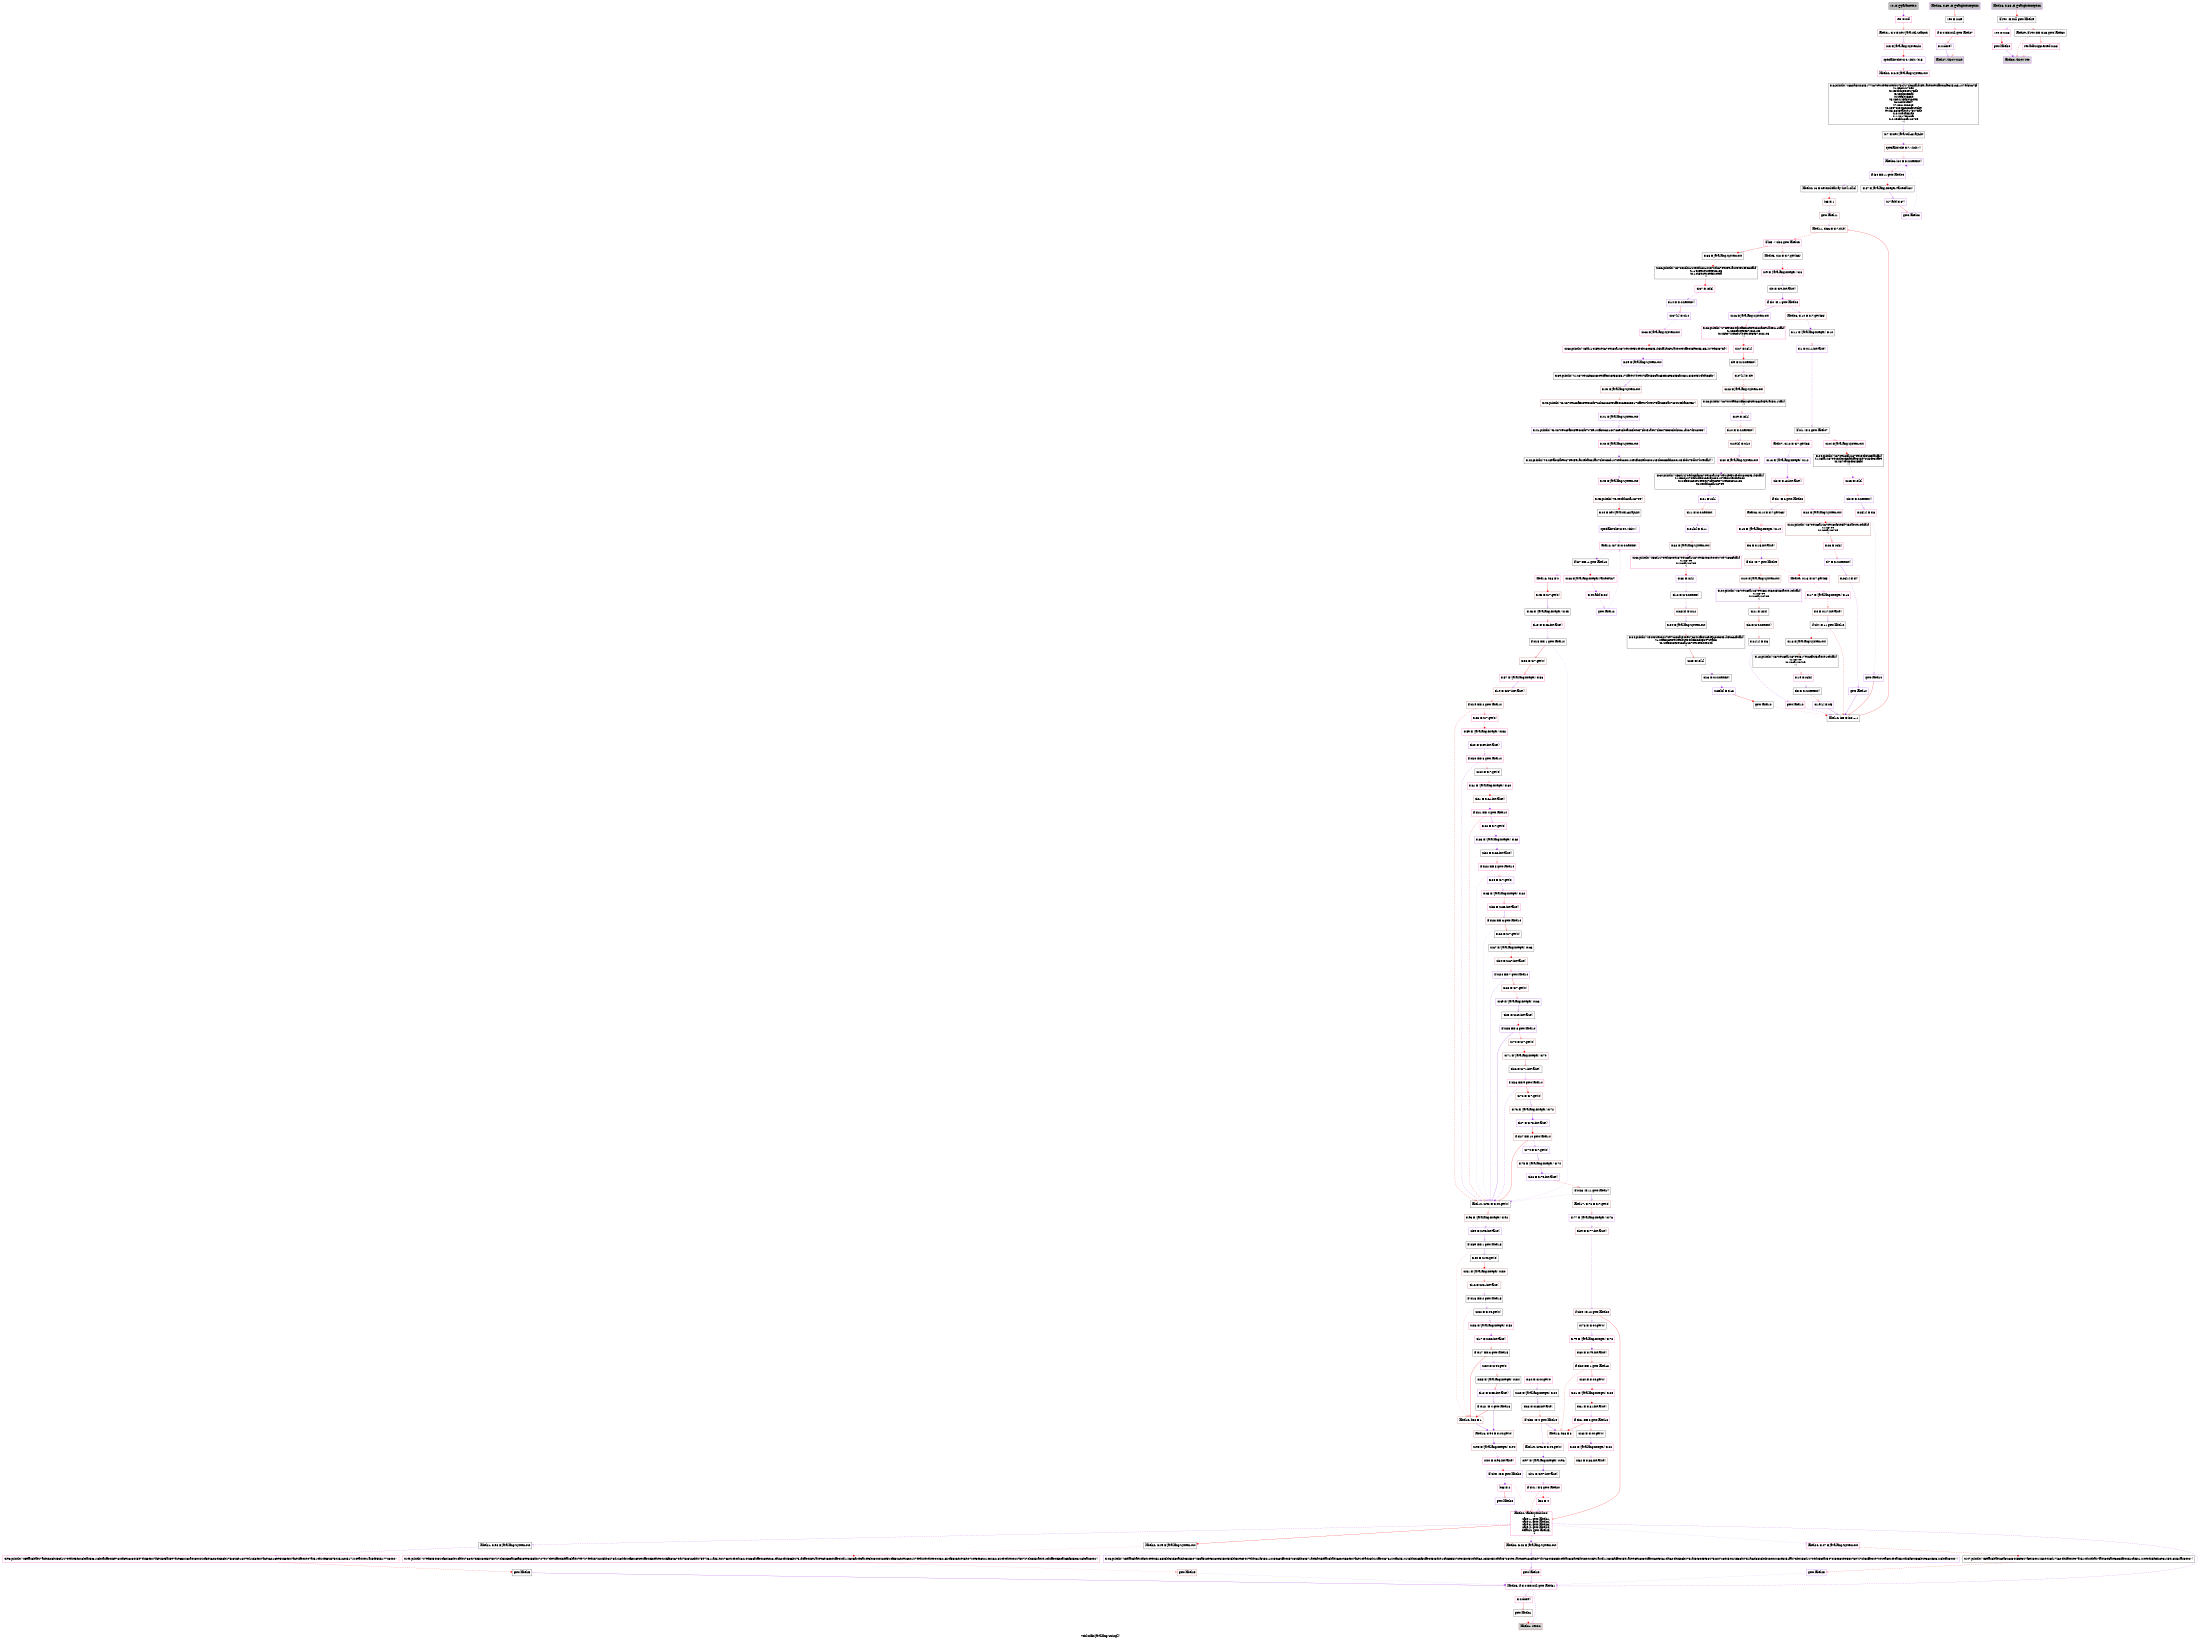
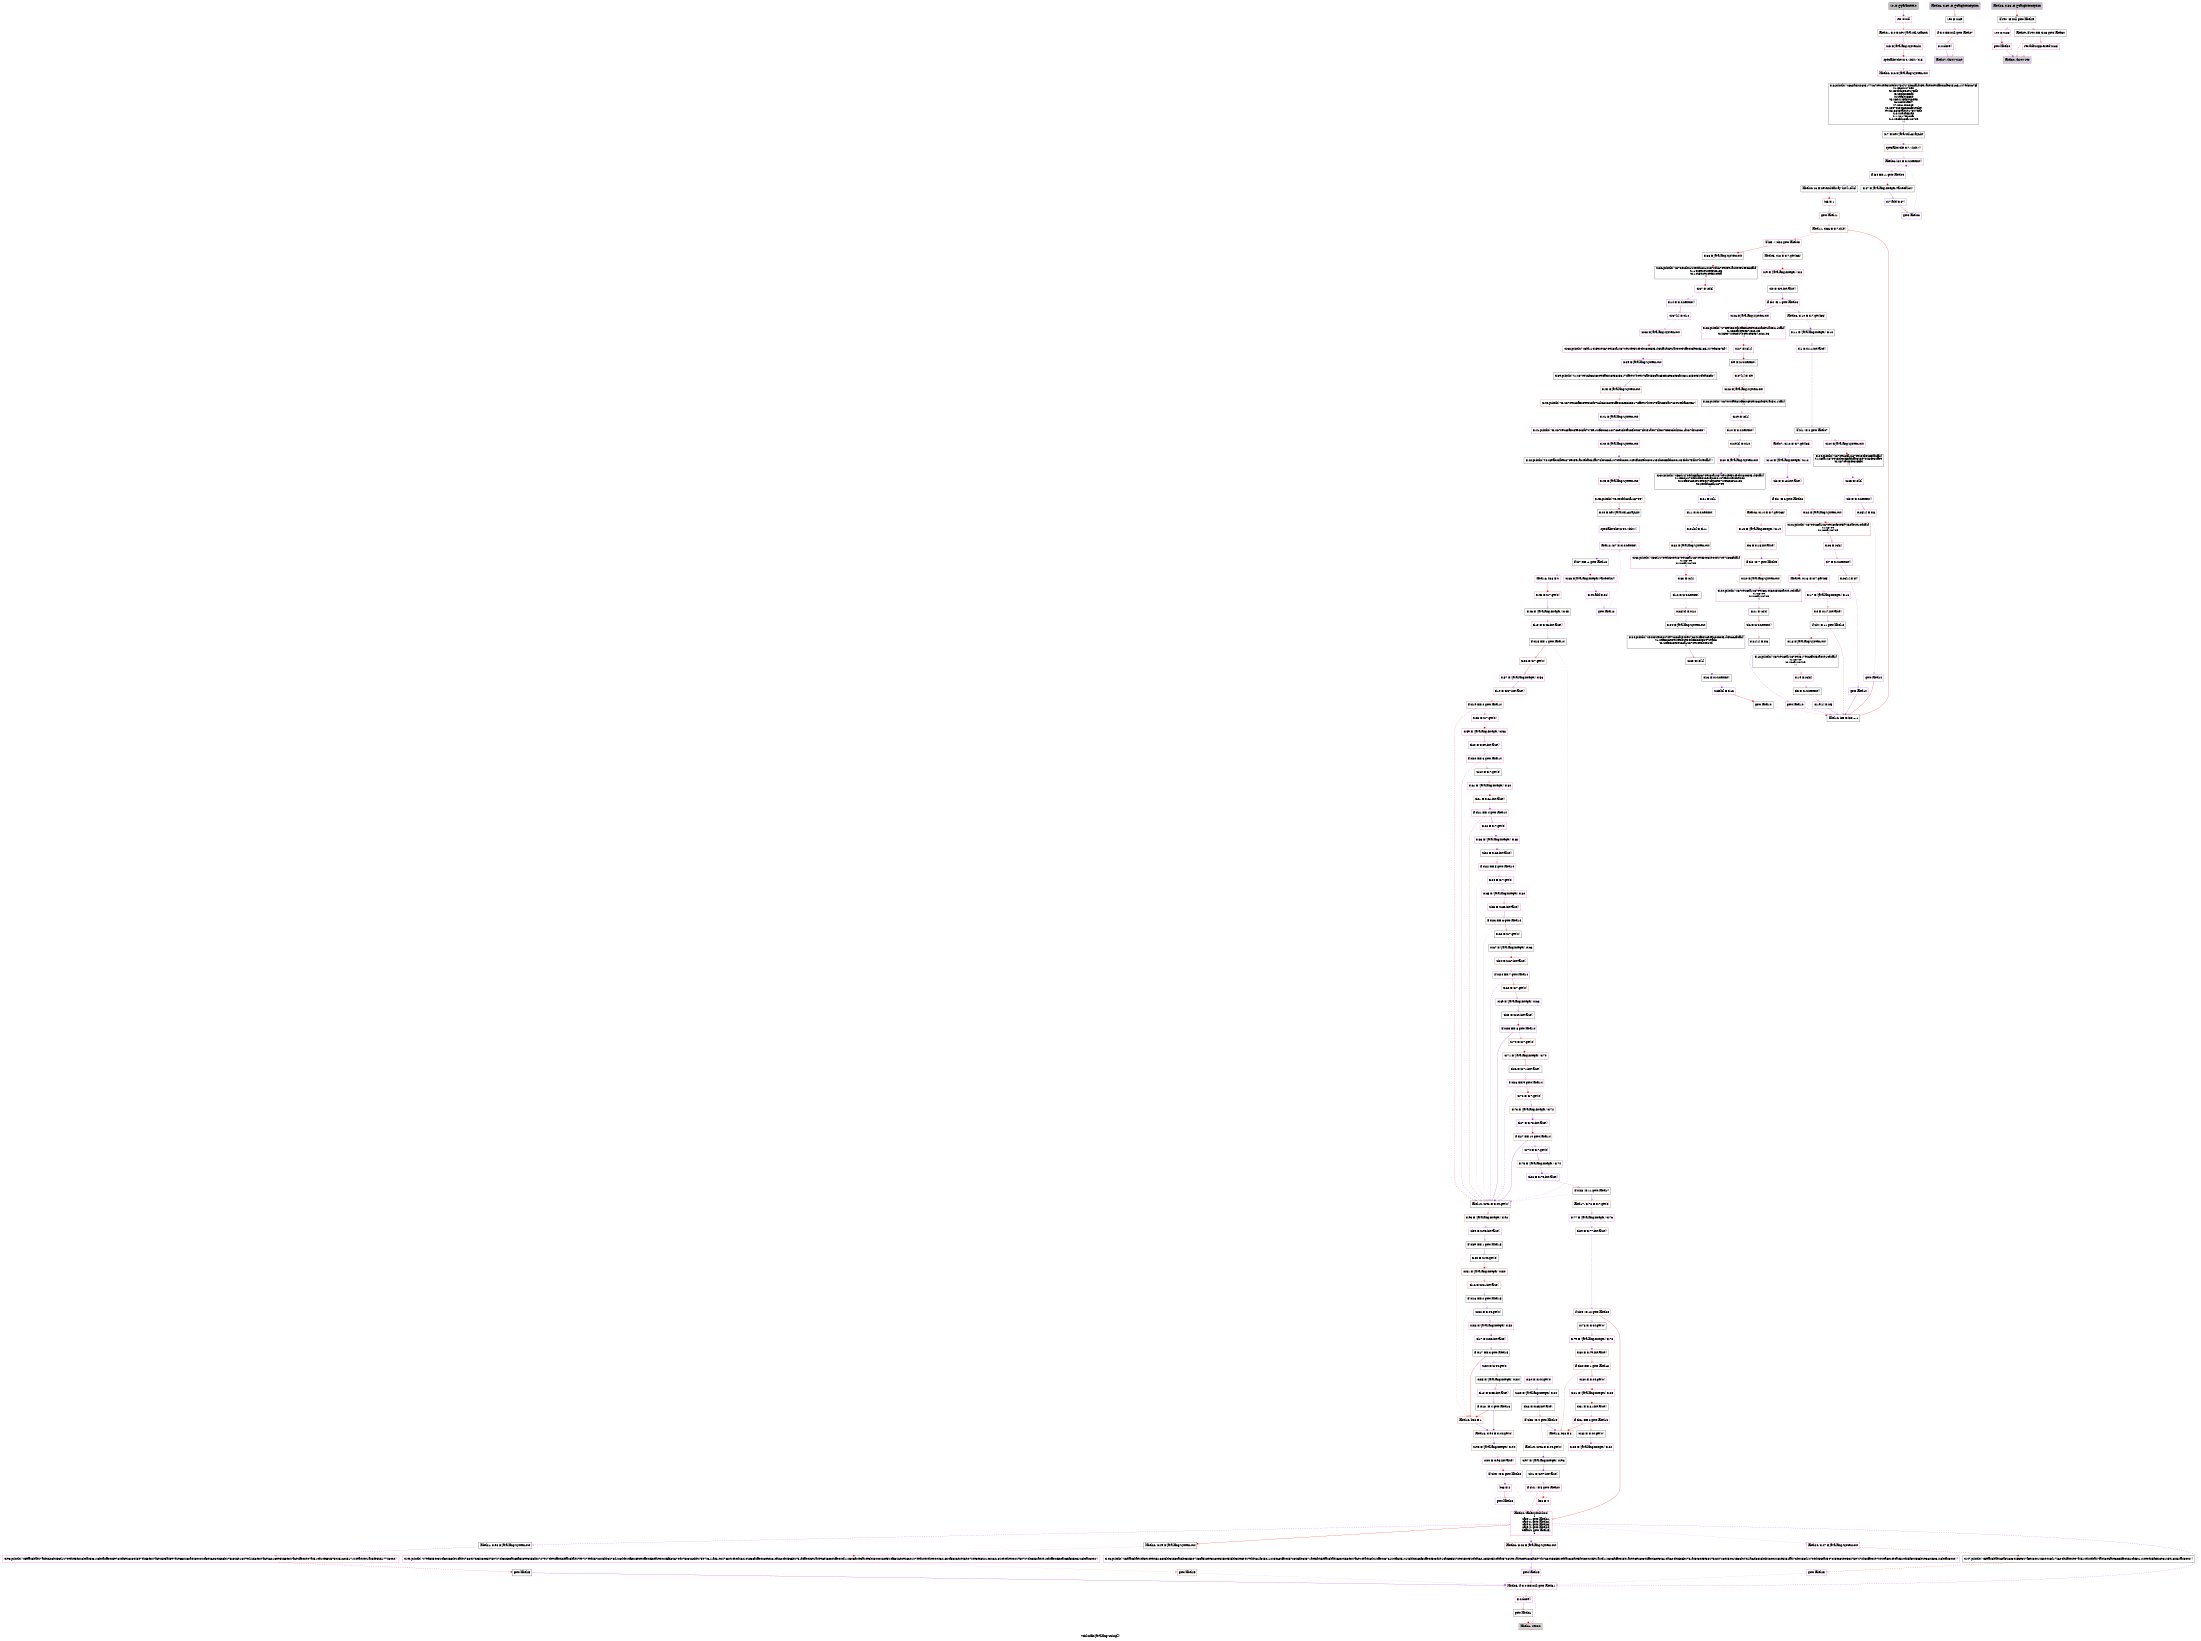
edge "$r59 = (java.lang.Integer) $r58" -> "$i20 = $r59.intValue()": added
edge "if $i27 == 10 goto label14" -> "label14: $r92 = $r44.get(0)": color red -> purple
node "$i32 = $r83.intValue()": removed
